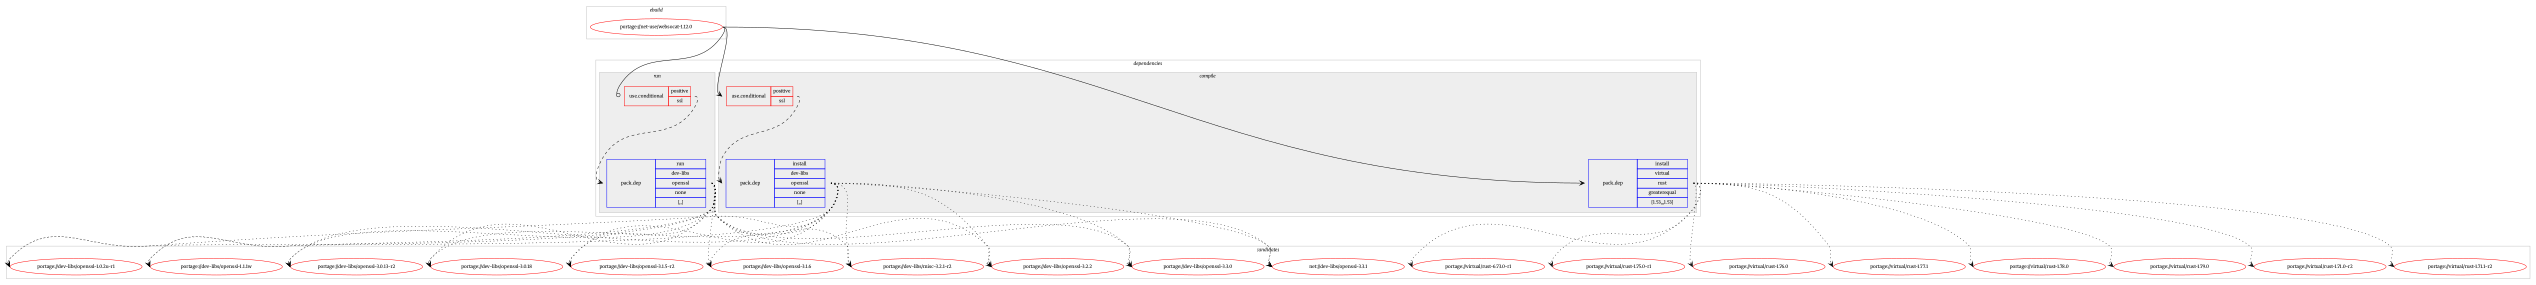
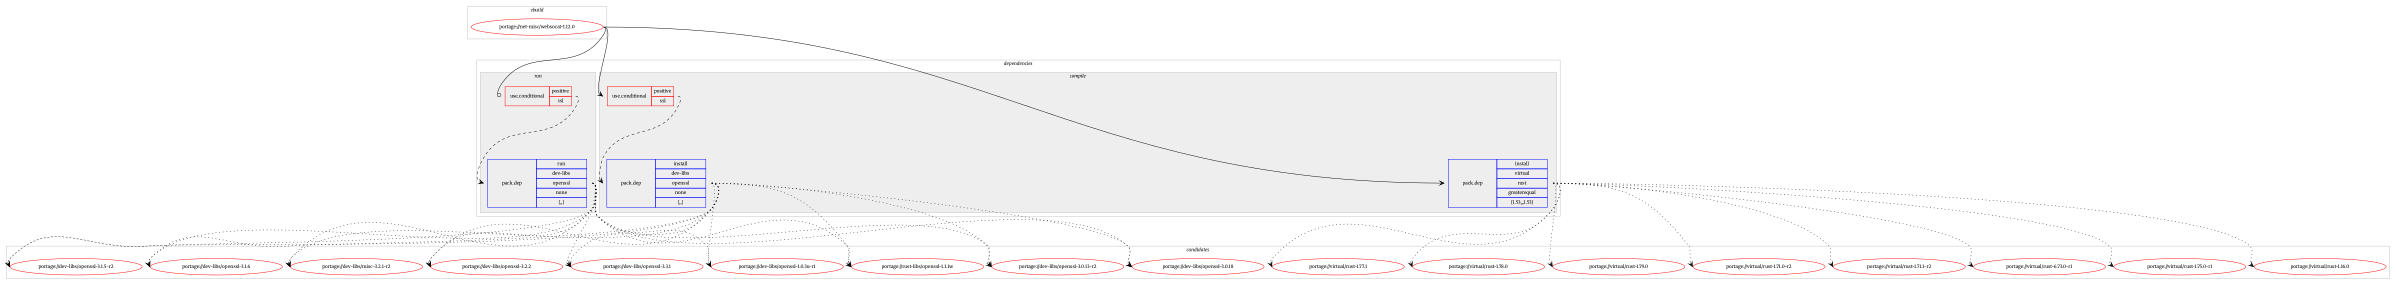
node "portage://net-use/websocat-1.12.0": label "portage://net-use/websocat-1.12.0" -> "portage://net-misc/websocat-1.12.0"
node "portage://dev-libs/openssl-1.0.2u-r1": label "portage://dev-libs/openssl-1.0.2u-r1" -> "portage://dev-libs/openssl-1.0.3u-r1"
node "portage://dev-libs/openssl-1.1.1w": label "portage://dev-libs/openssl-1.1.1w" -> "portage://rust-libs/openssl-1.1.1w"
node "portage://dev-libs/openssl-3.3.0": removed
node "net://dev-libs/openssl-3.3.1": label "net://dev-libs/openssl-3.3.1" -> "portage://dev-libs/openssl-3.3.1"
node "portage://virtual/rust-1.76.0": label "portage://virtual/rust-1.76.0" -> "portage://virtual/rust-1.16.0"
